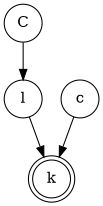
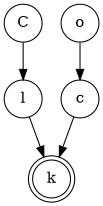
node "o": added
